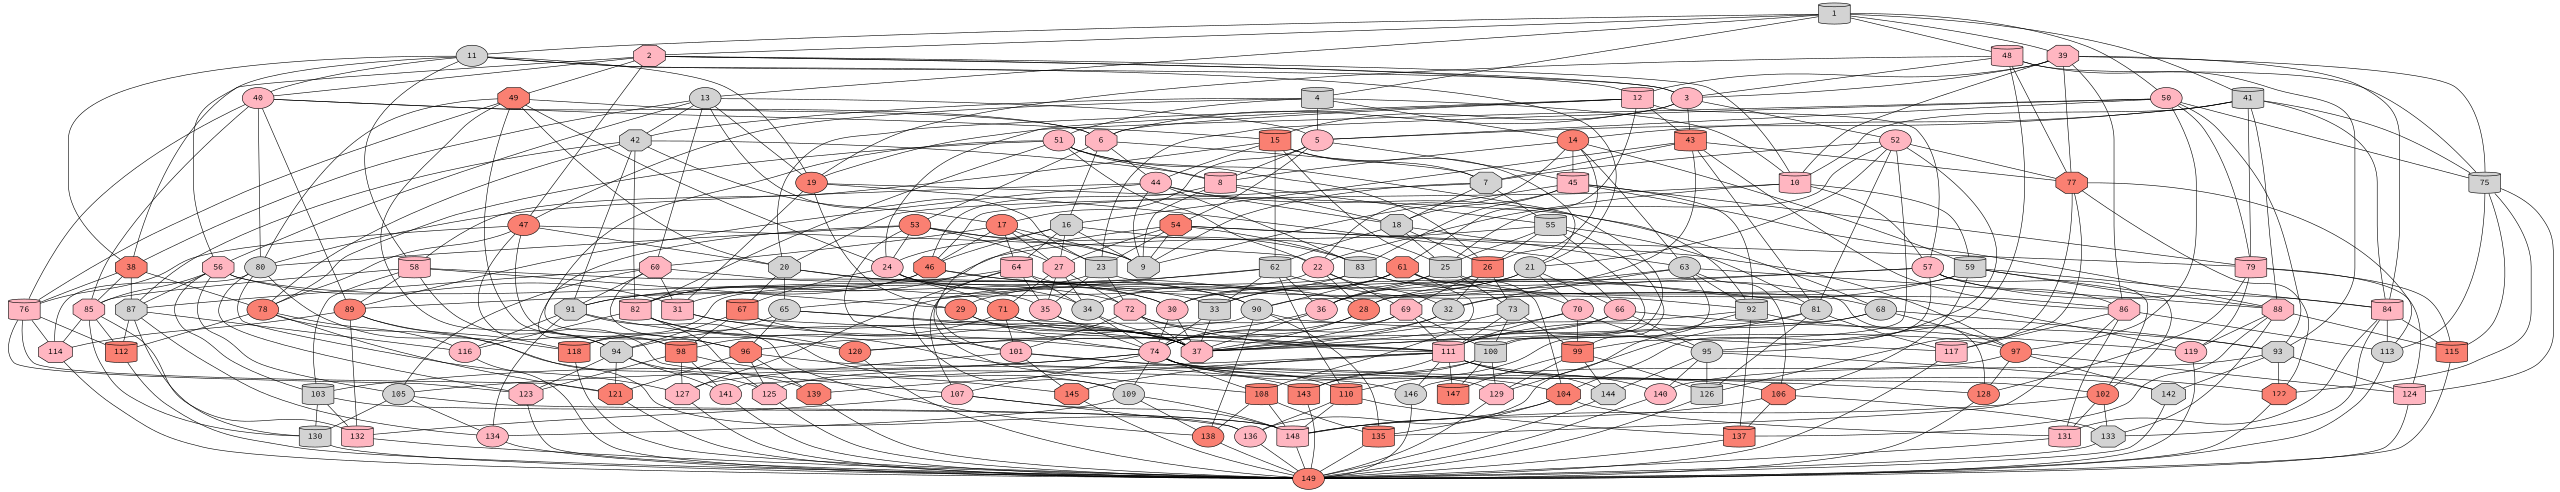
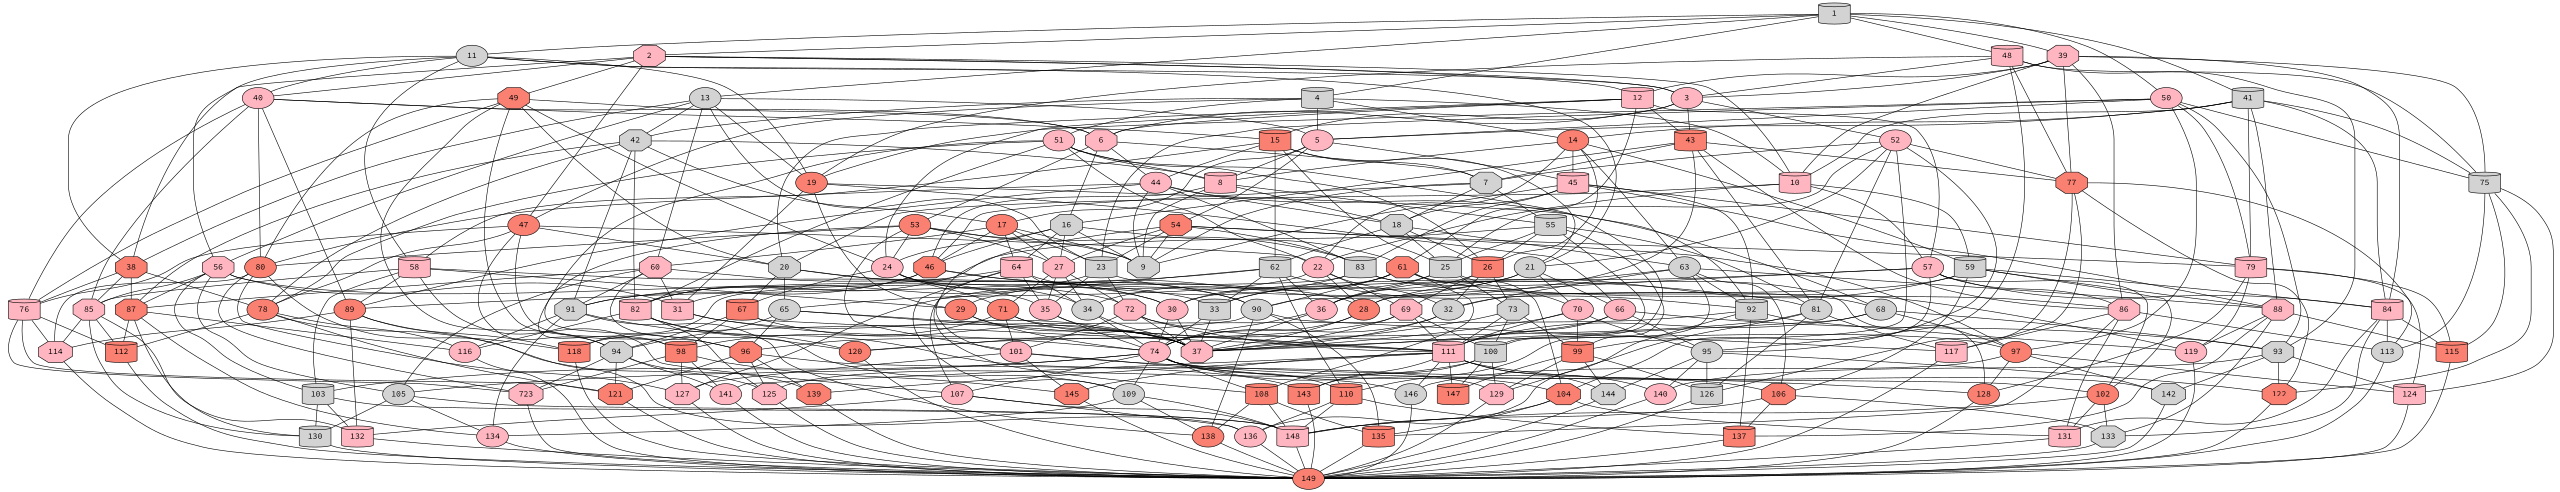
node "80": fillcolor lightgrey -> salmon
node "87": fillcolor lightgrey -> salmon
node "123": label "123" -> "723"
